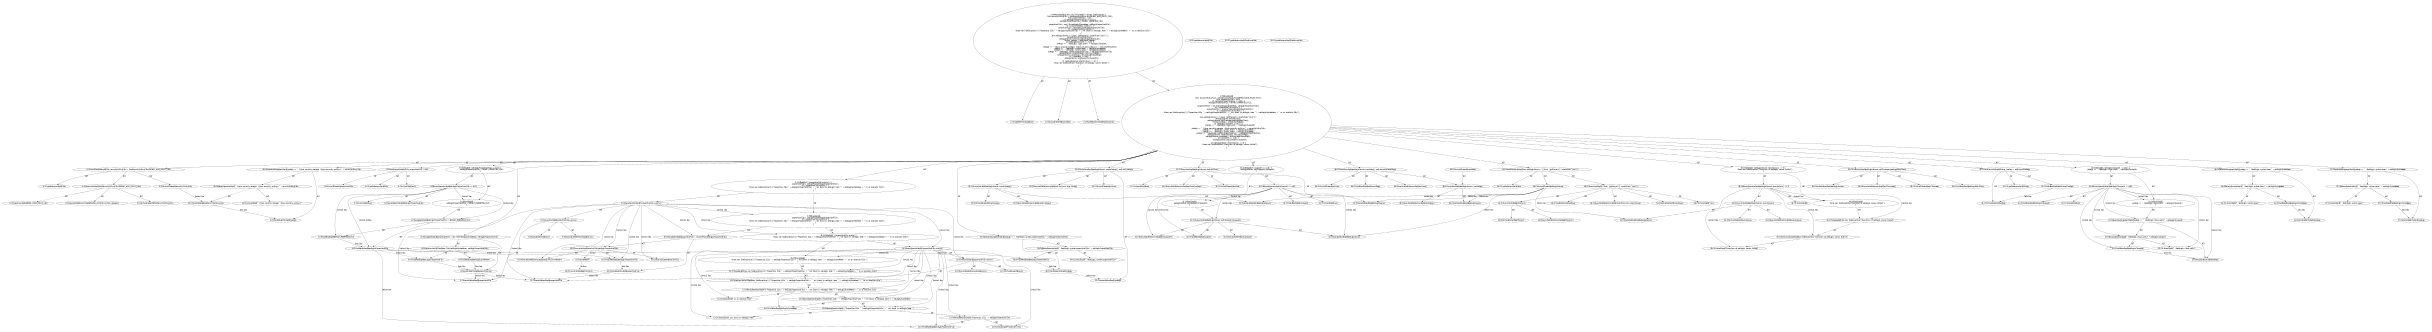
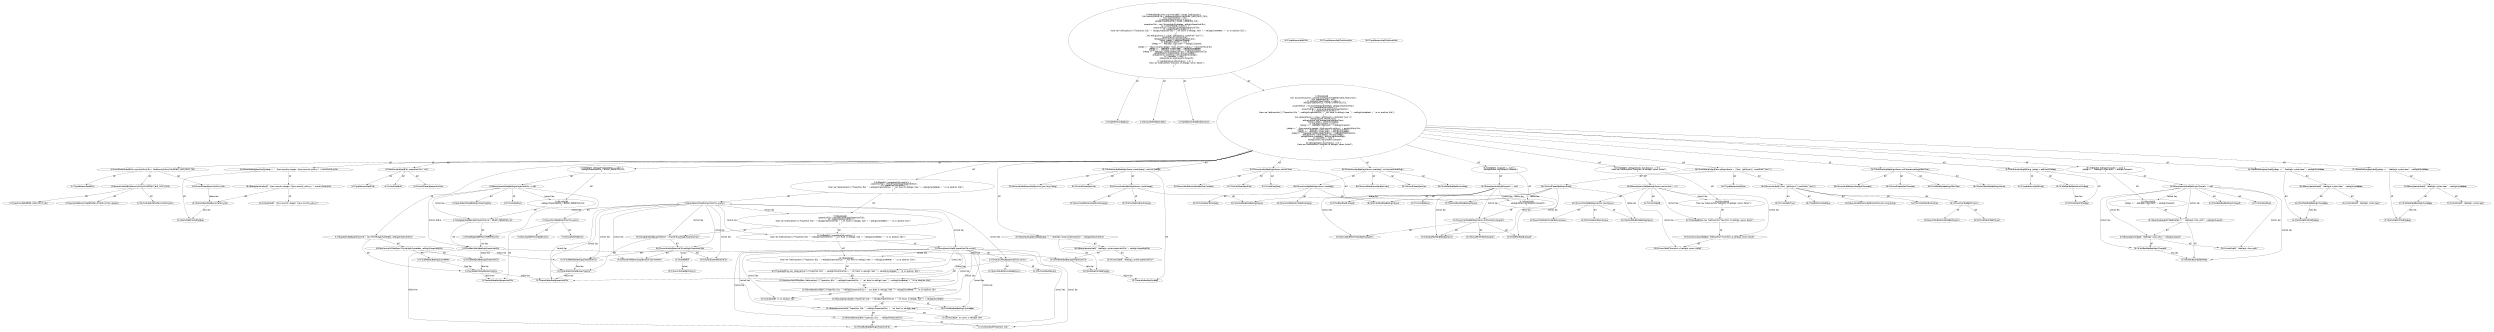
edge "30:CtVirtualElement@createArg" -> "30:CtInvocationImpl@weblogicServer.createArg()": reversed
edge "9:CtUnaryOperatorImpl@!propertiesFile.exists()" -> "9:CtVariableReadImpl@propertiesFile": now "9:CtUnaryOperatorImpl@!propertiesFile.exists()" -> "10:CtVariableWriteImpl@propertiesFile"
